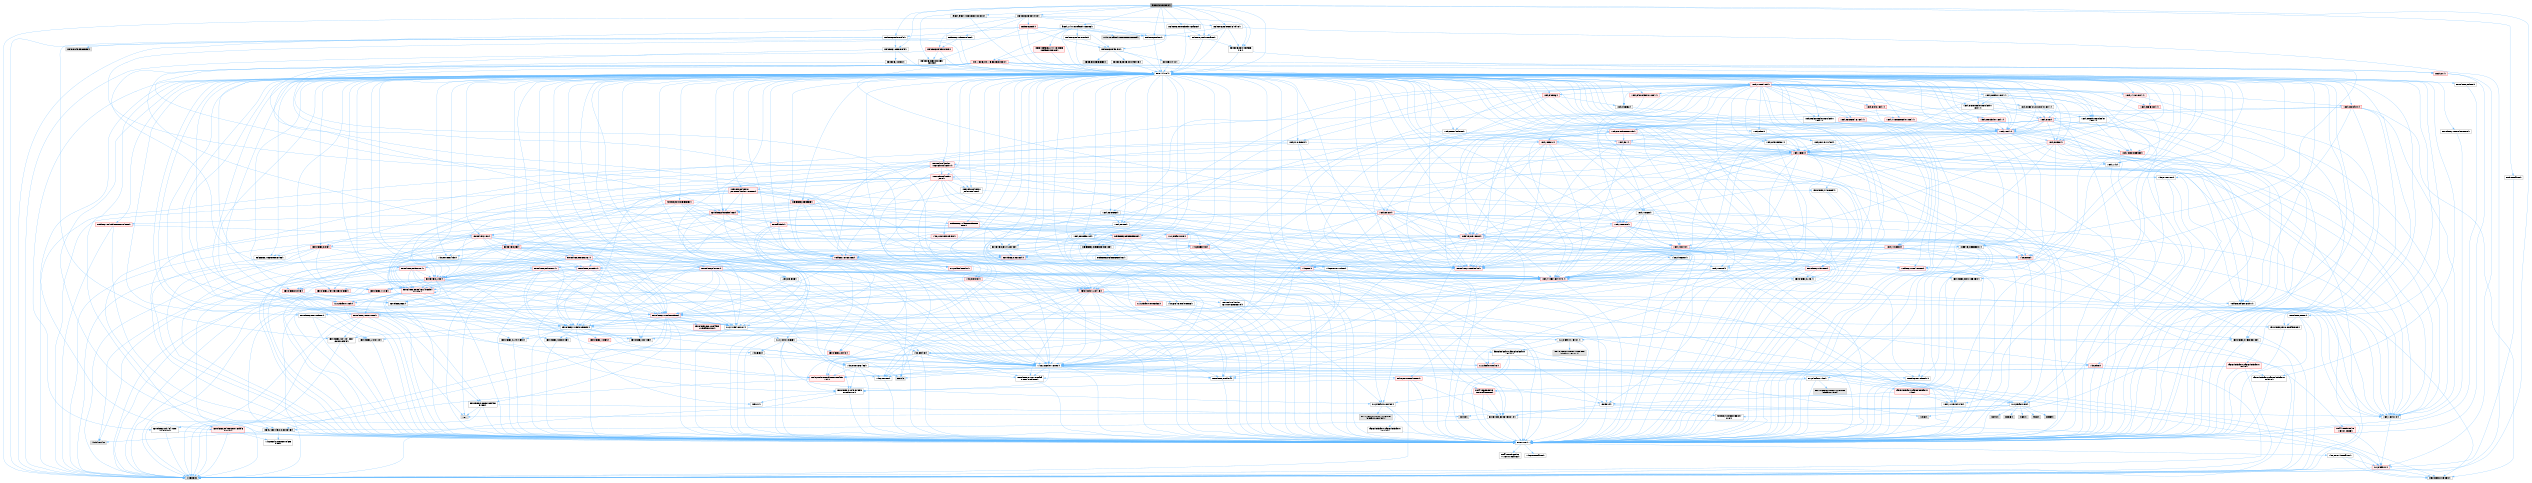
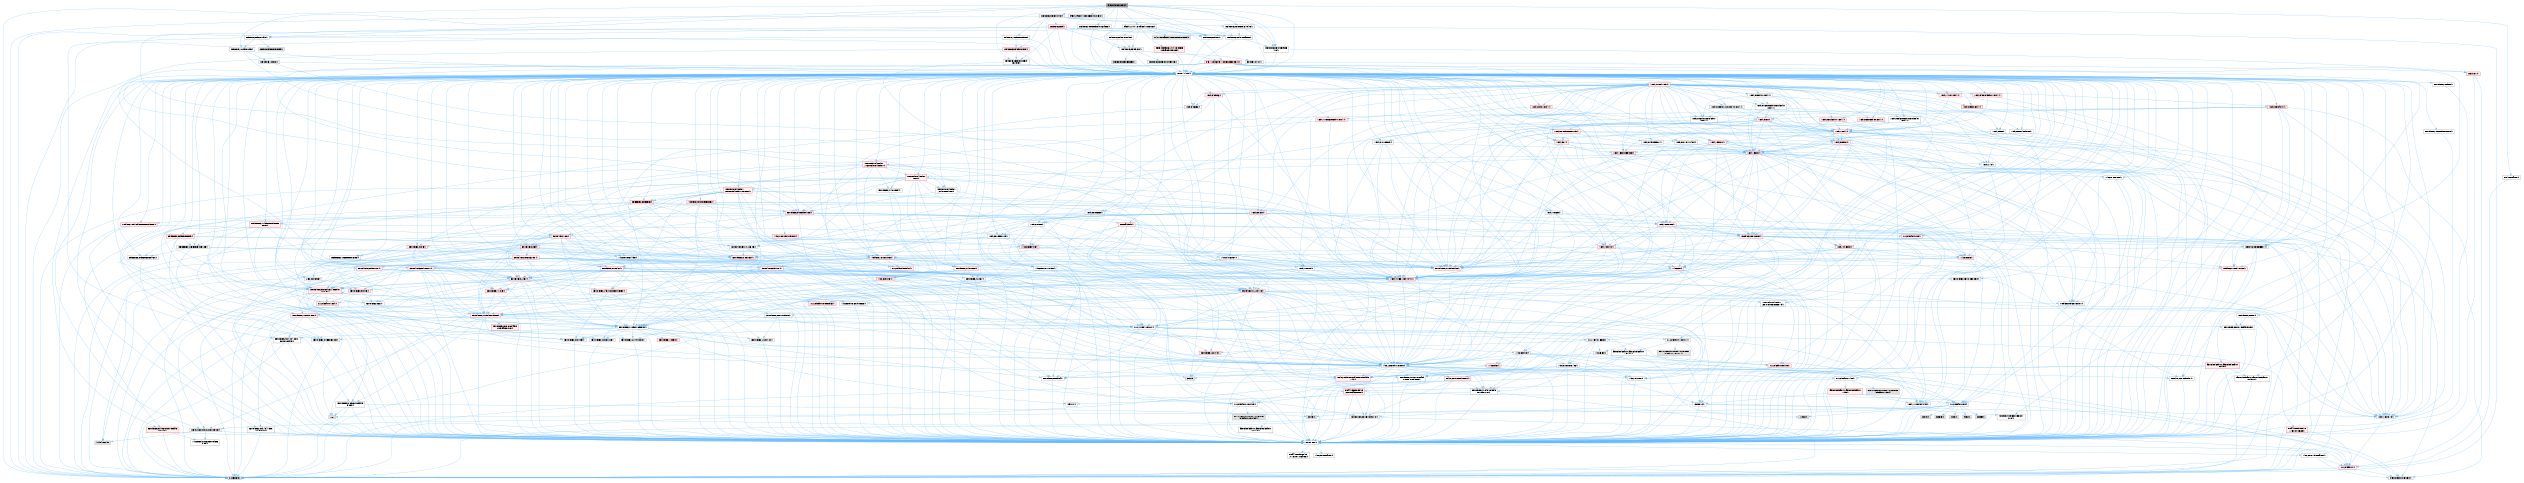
edge "CoreTypes.h" -> "HAL/Platform.h": added
